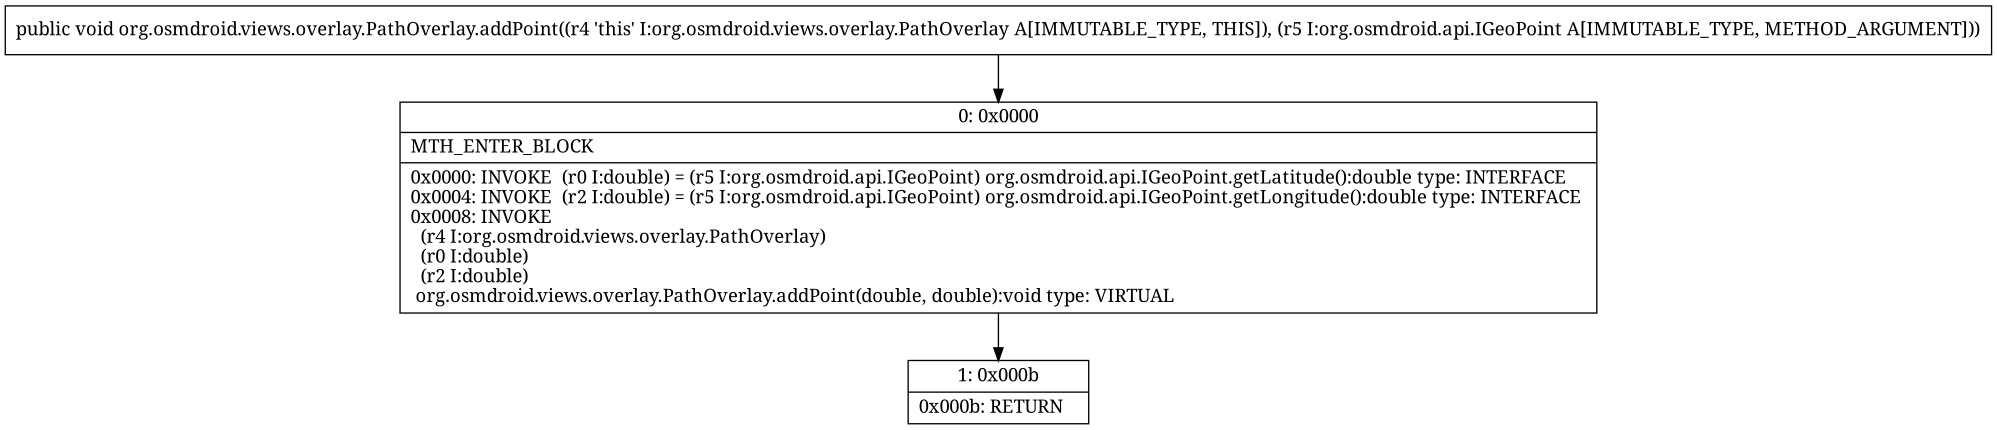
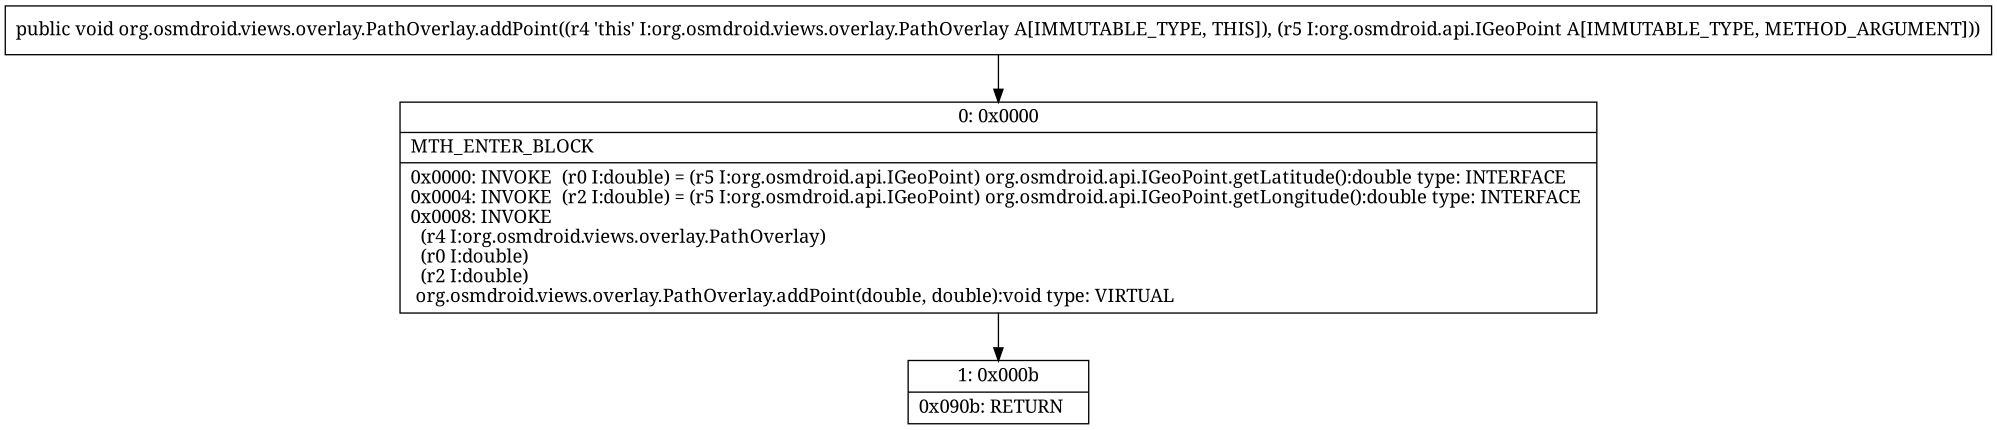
node "1: 0x000b": text "0x000b: RETURN" -> "0x090b: RETURN"
